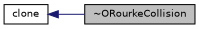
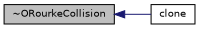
edge "~ORourkeCollision" -> "clone": reversed
